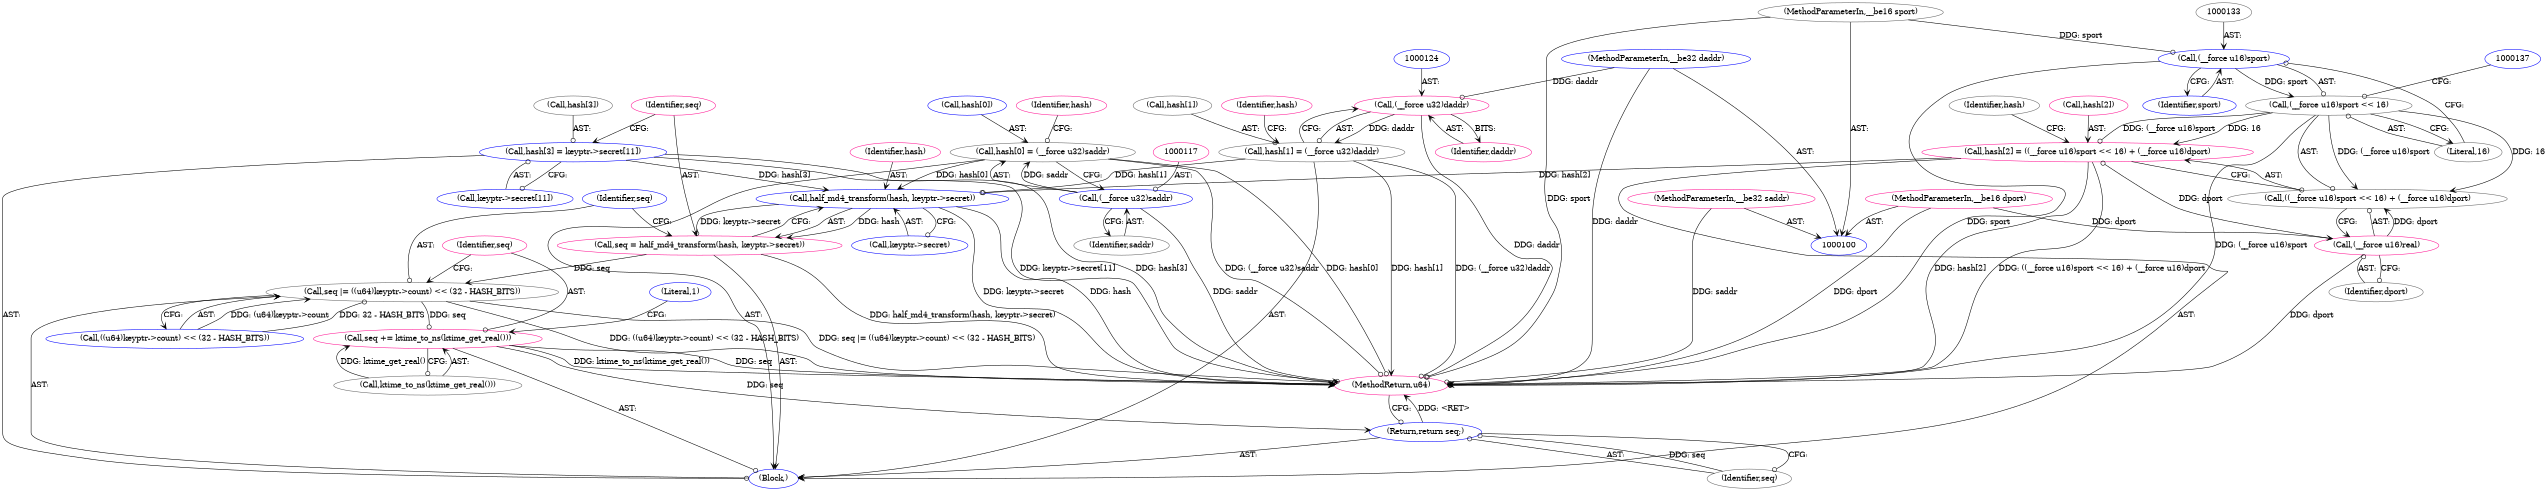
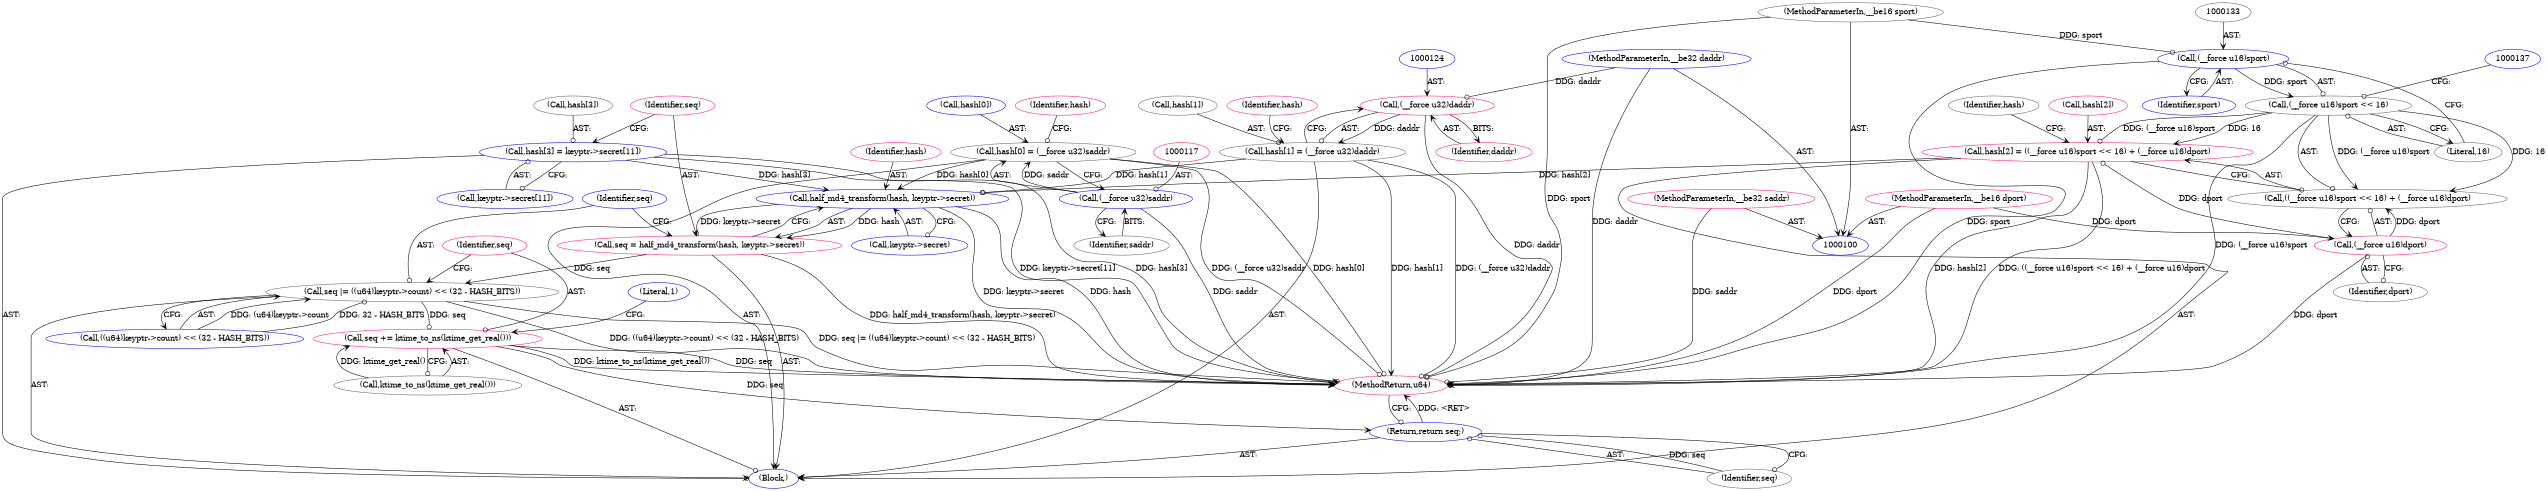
edge "(Identifier,saddr)" -> "(Call,(__force u32)saddr)": label "AST: " -> "BITS: "
node "(Call,(__force u16)real)": label "(Call,(__force u16)real)" -> "(Call,(__force u16)dport)"
edge "(Block,)" -> "(Call,seq |= ((u64)keyptr->count) << (32 - HASH_BITS))": reversed
